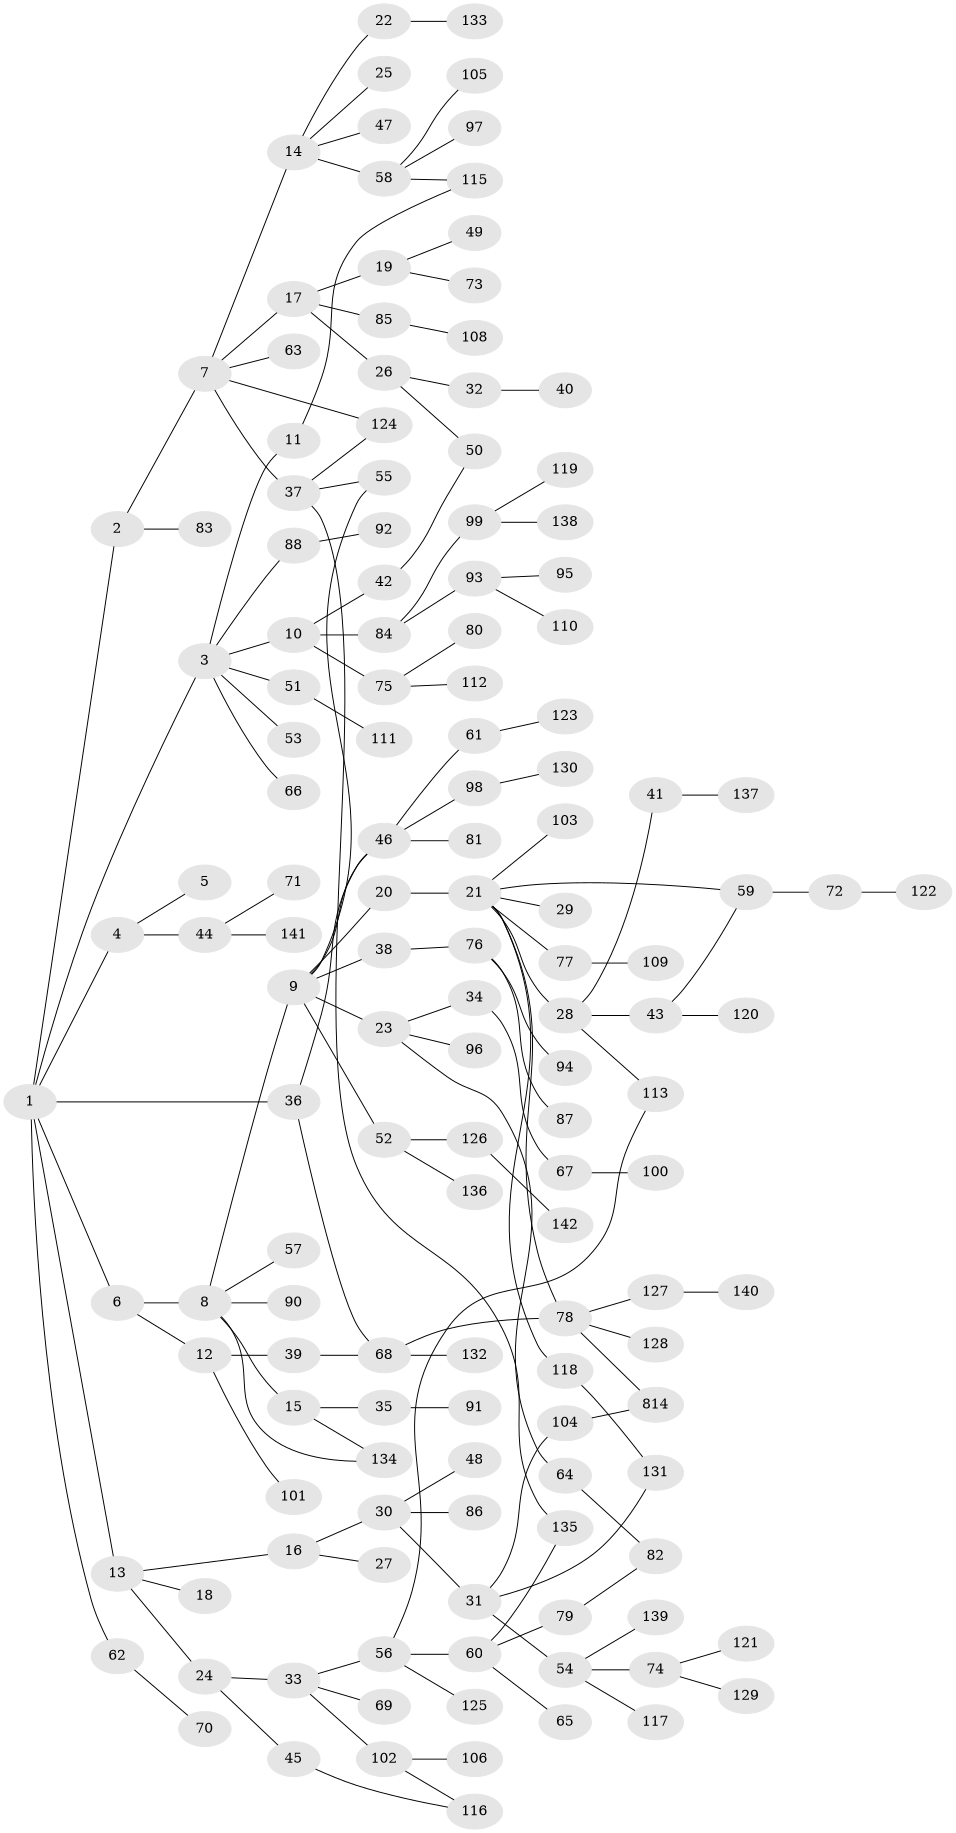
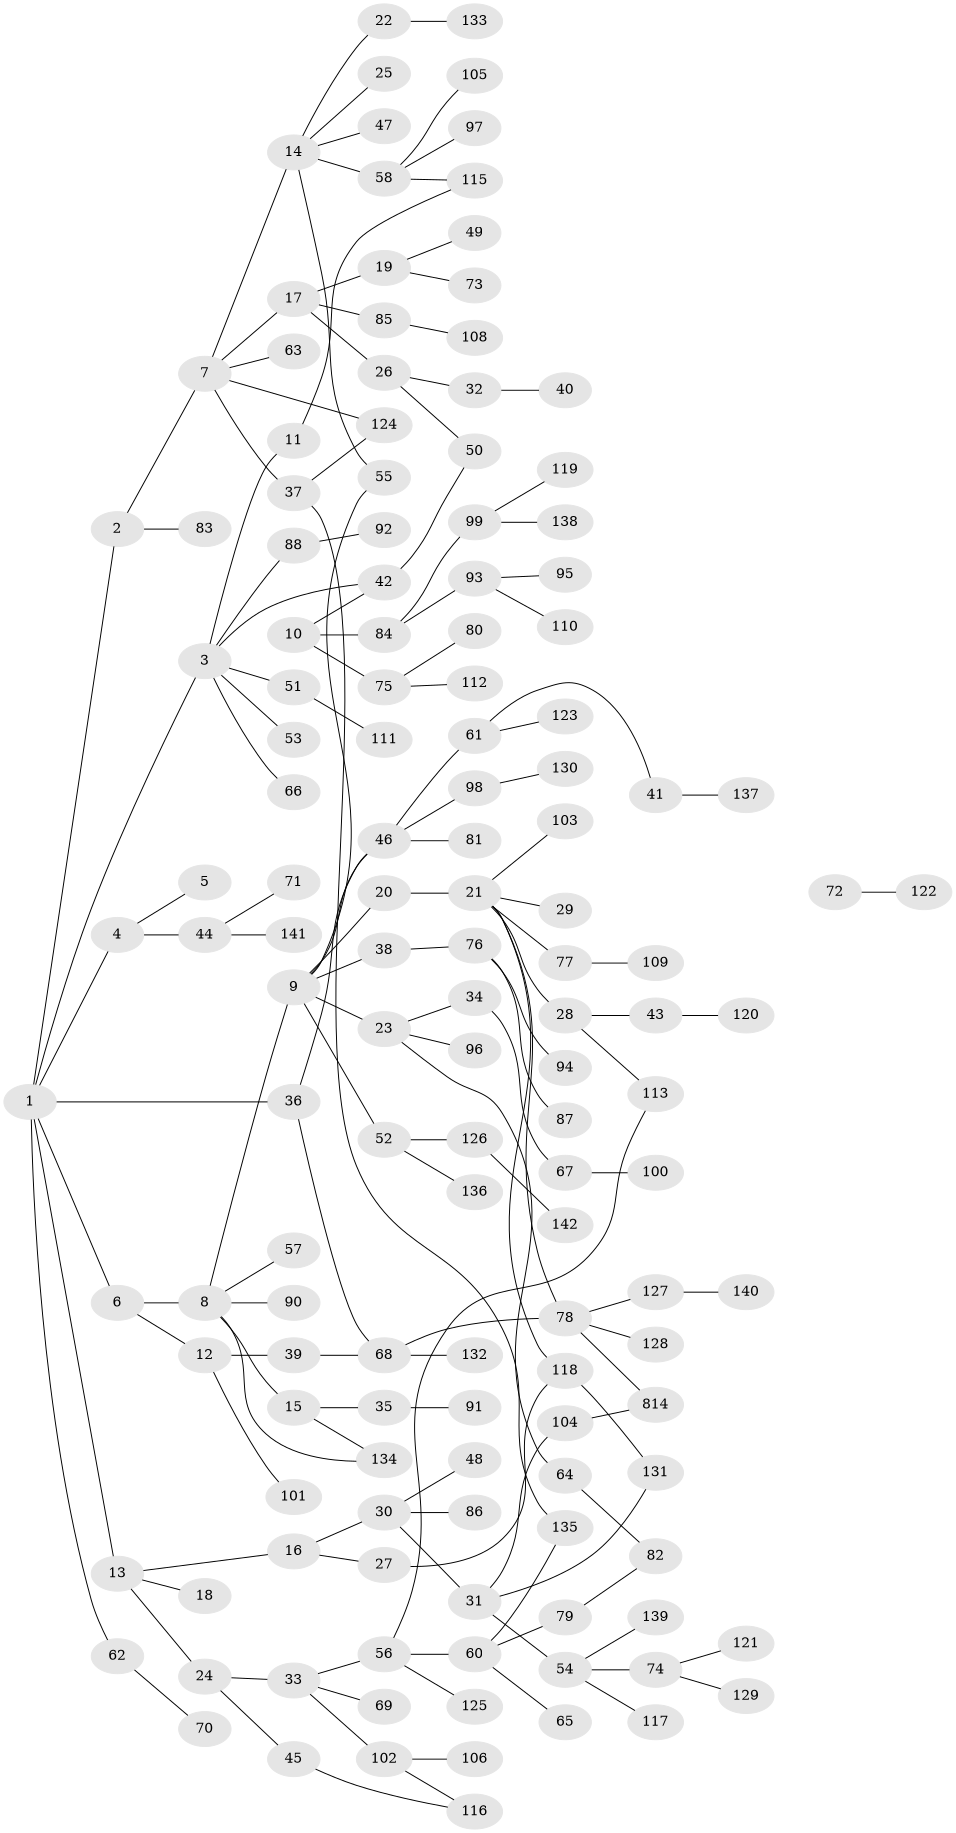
edge "55" -- "37": now "55" -- "14"
edge "10" -- "3": now "42" -- "3"
node "59": removed
edge "41" -- "28": now "41" -- "61"
edge "118" -- "27": added
